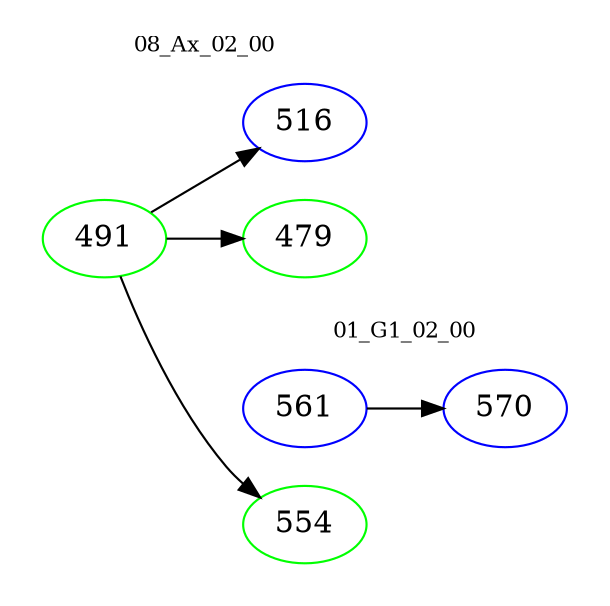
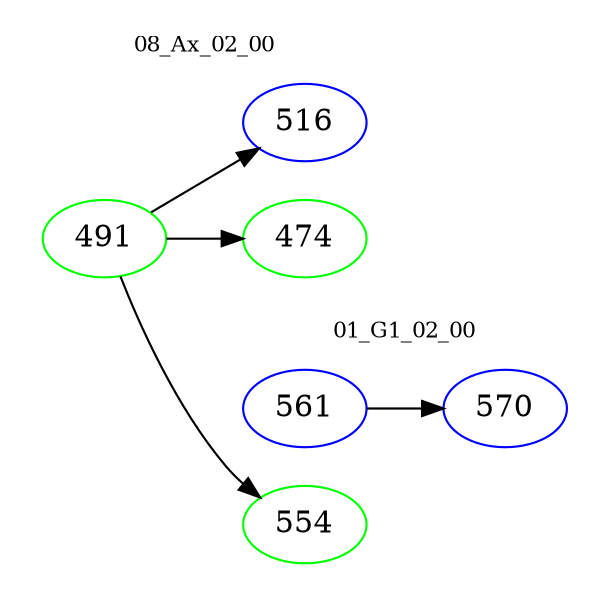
node "479": label "479" -> "474"
